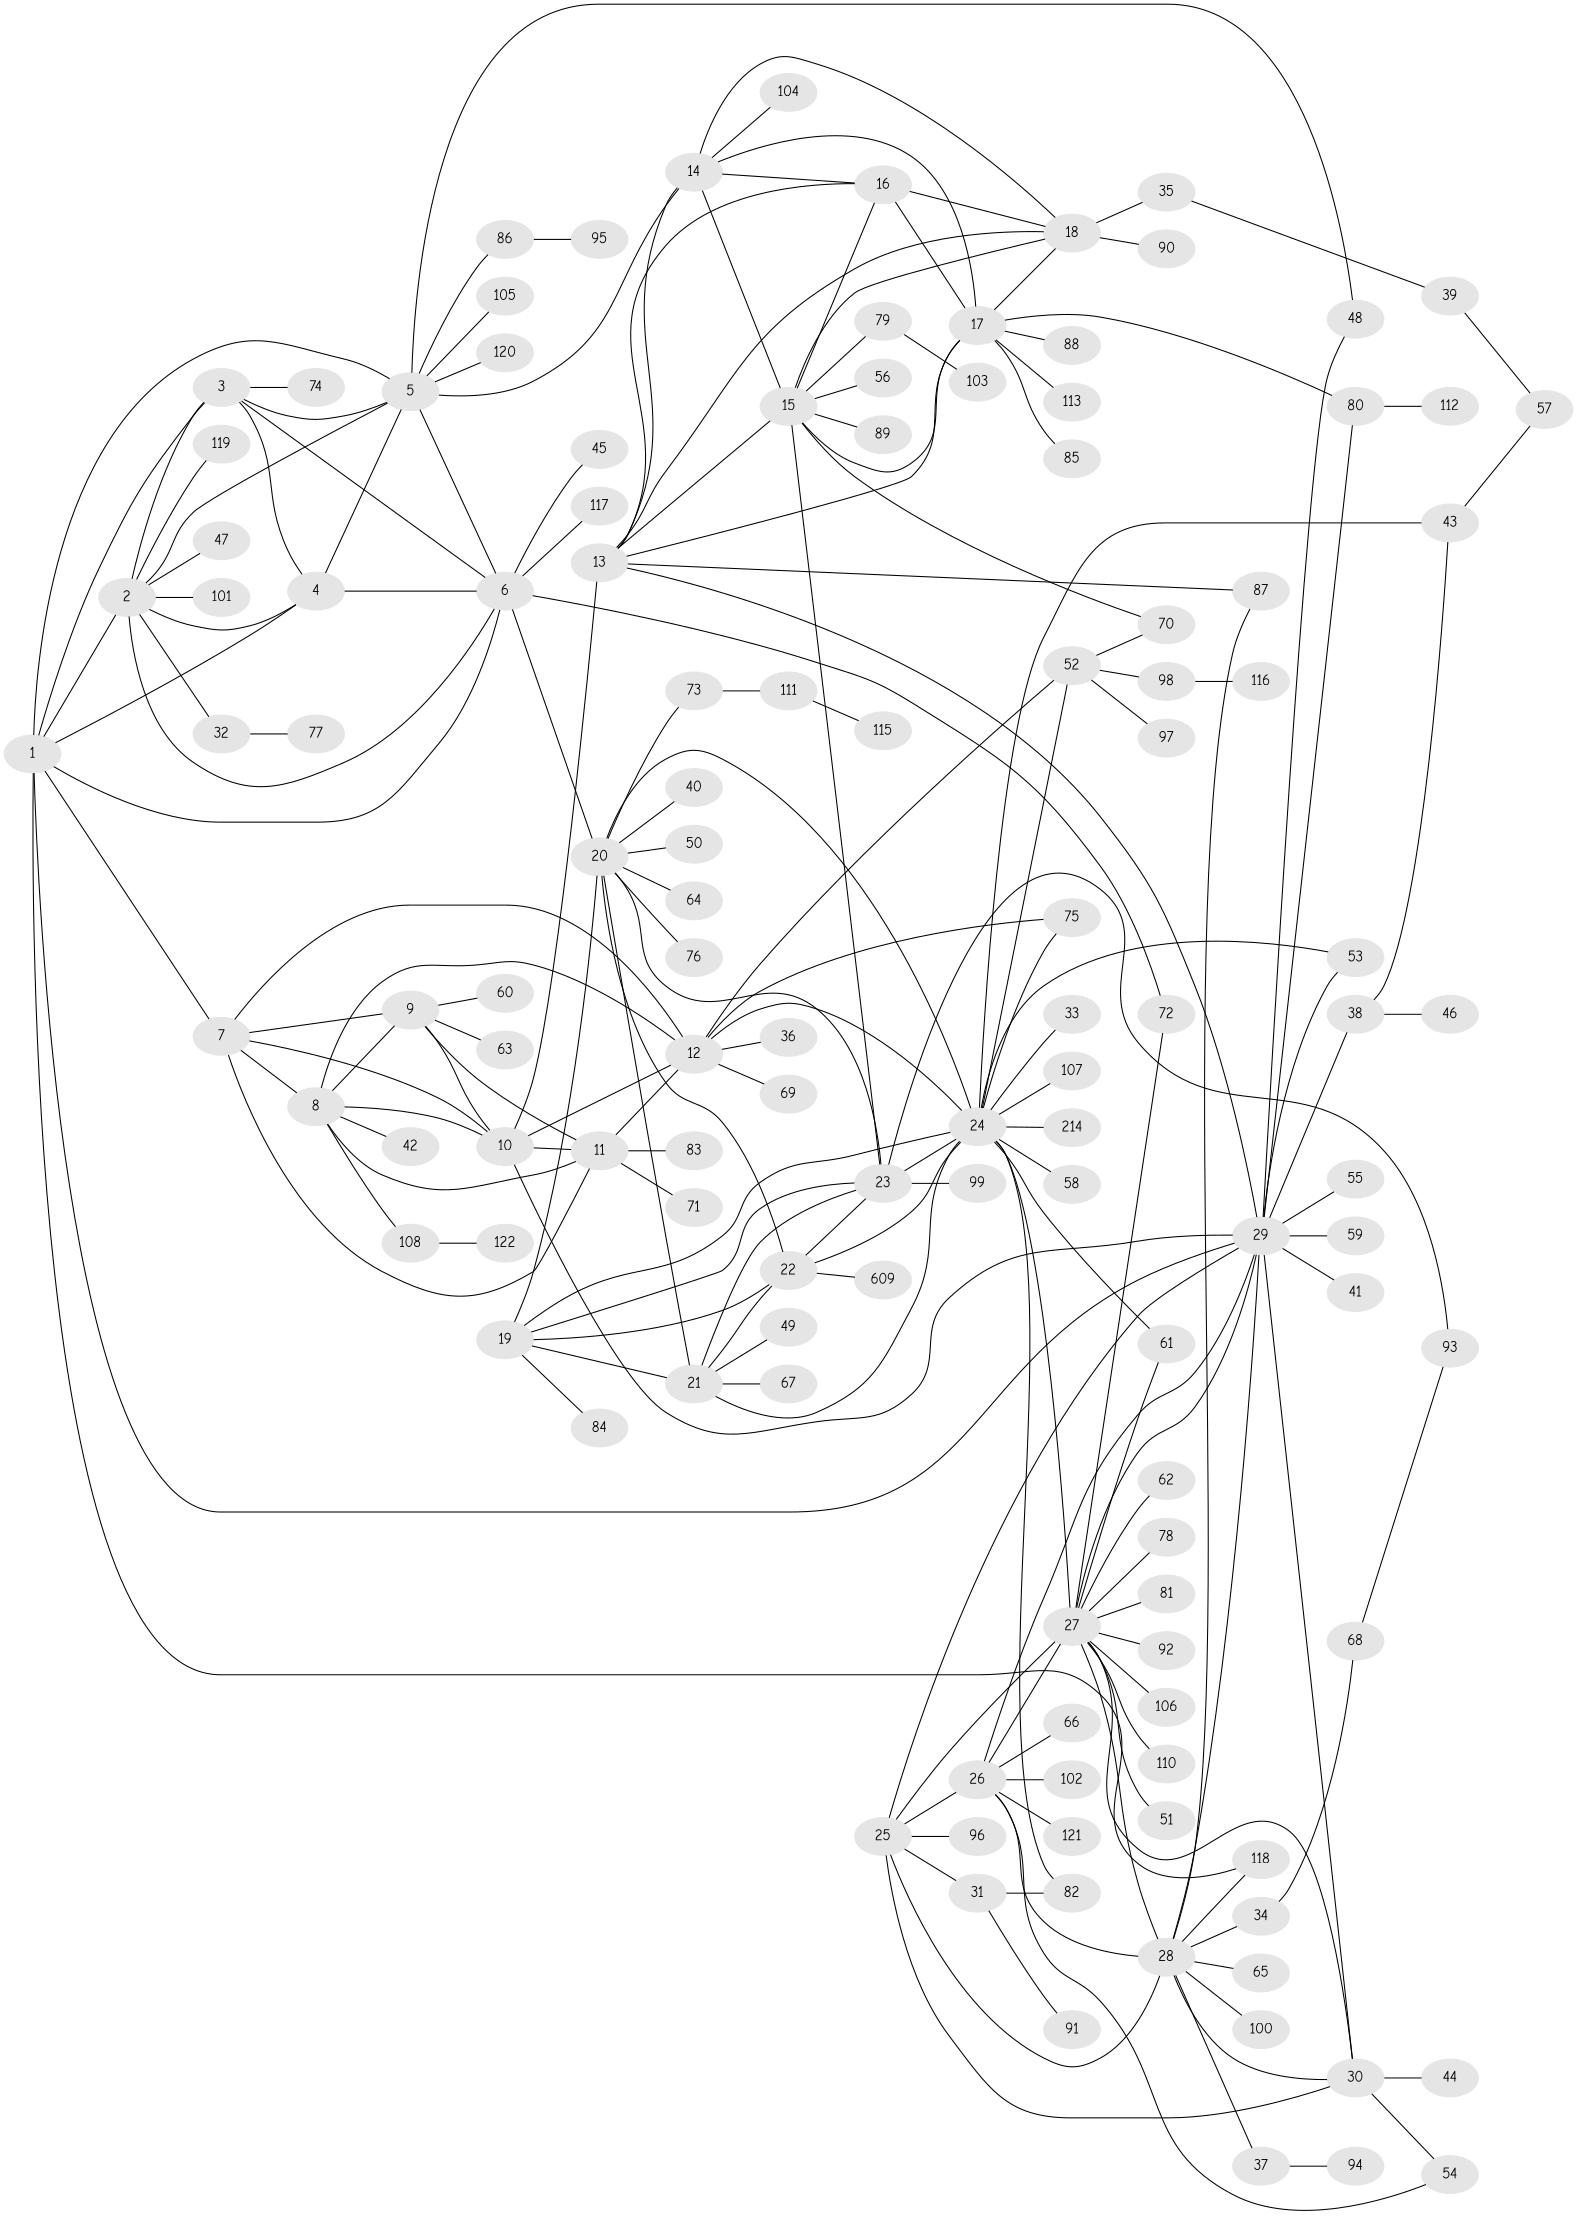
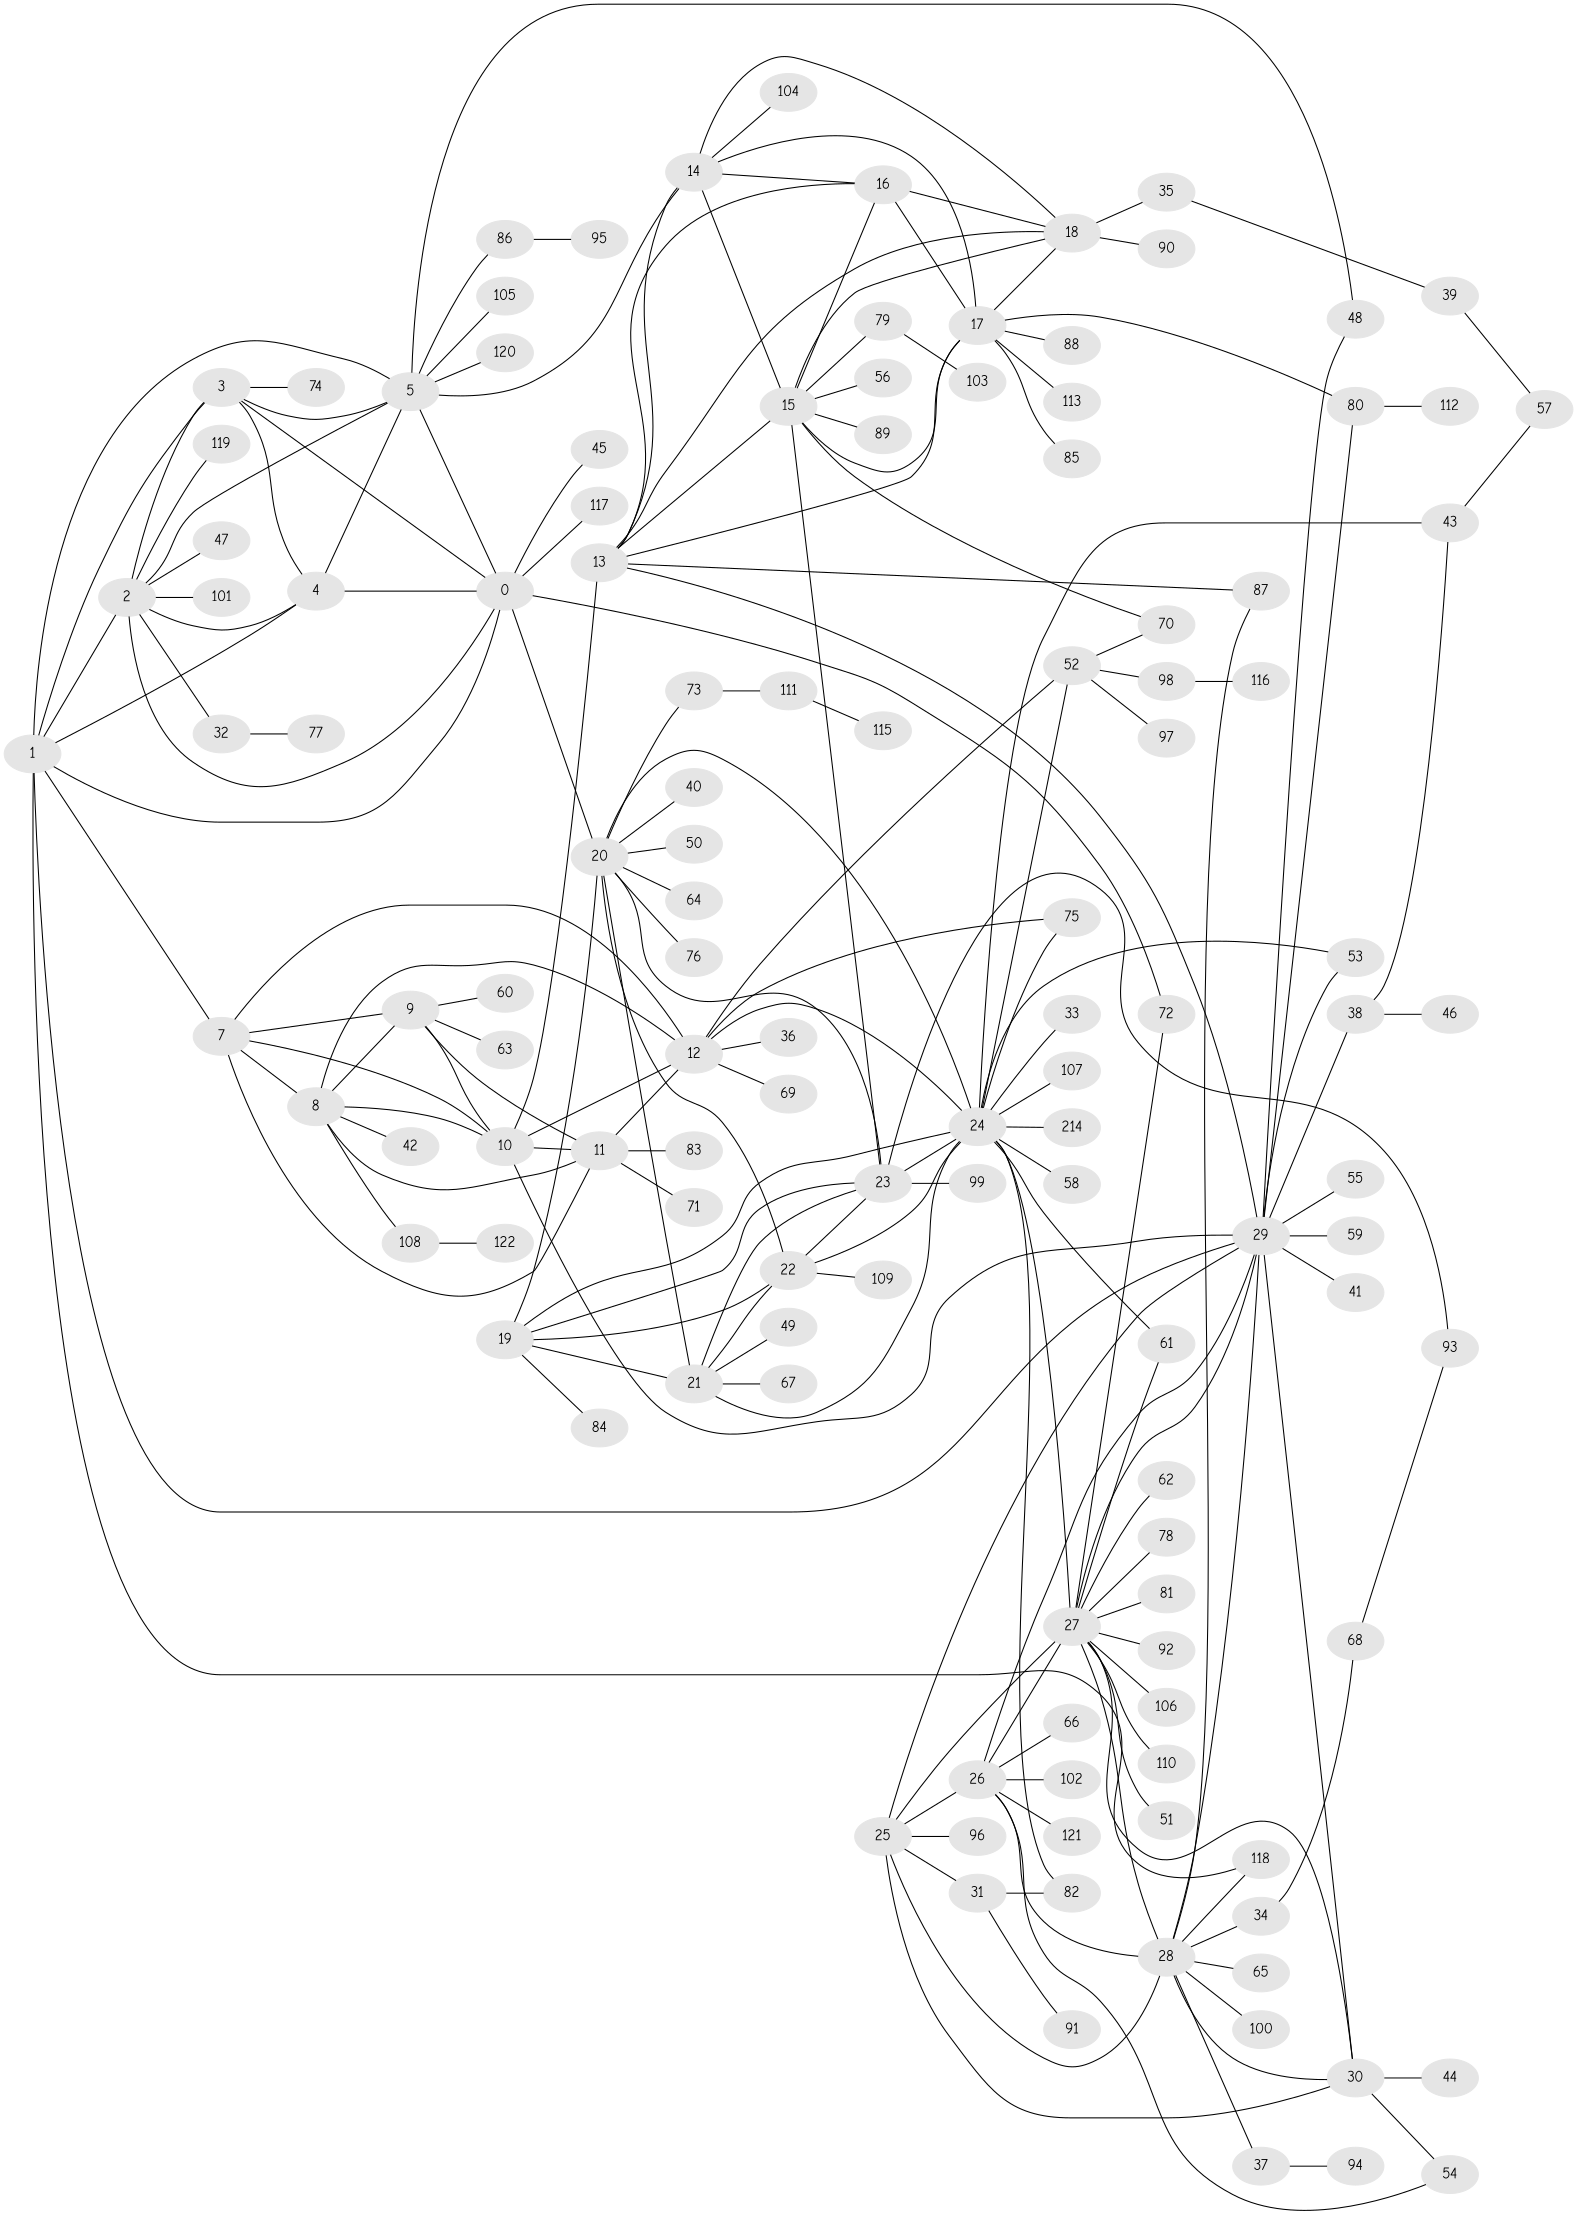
node "6": label "6" -> "0"
node "609": label "609" -> "109"
